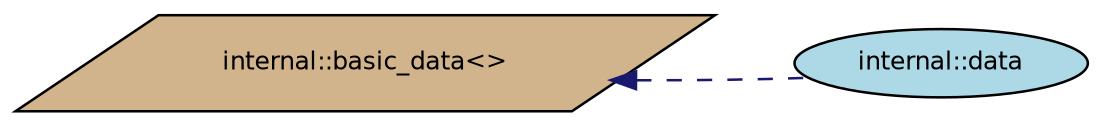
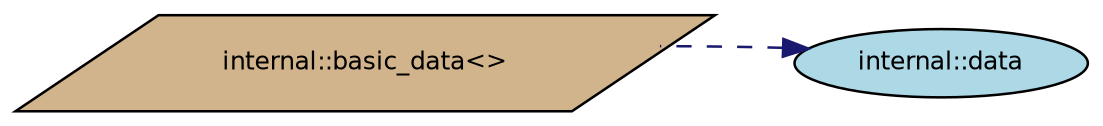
edge "internal::data" -> "internal::basic_data<>": reversed
